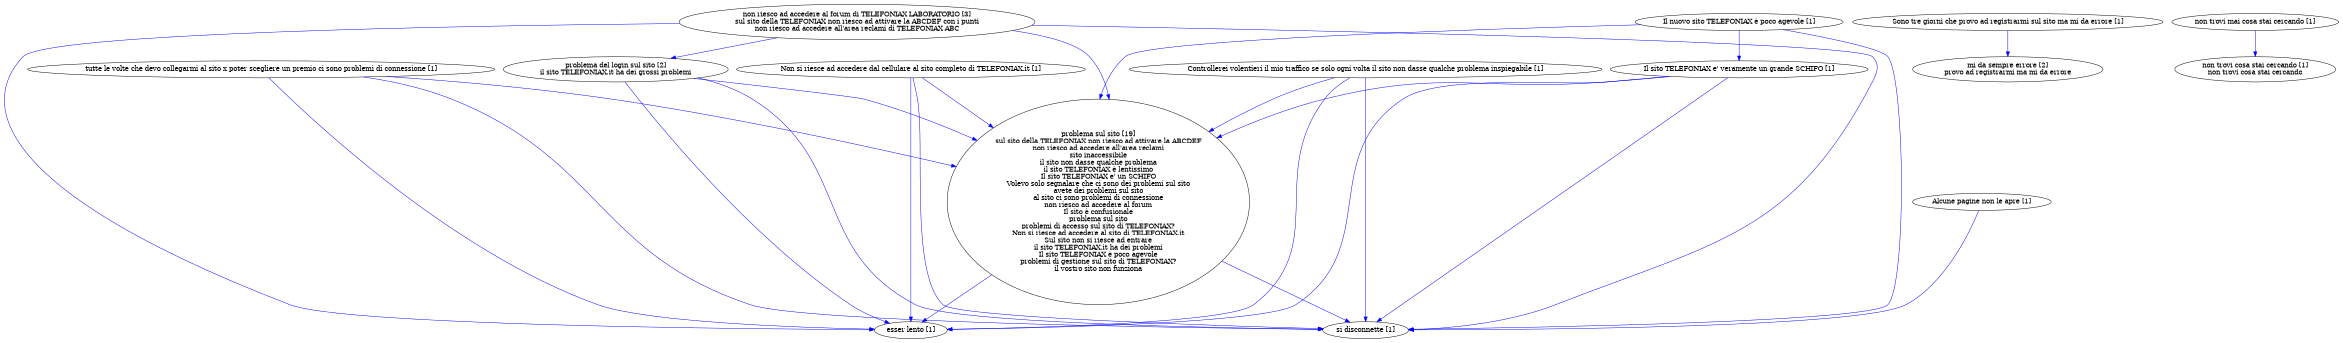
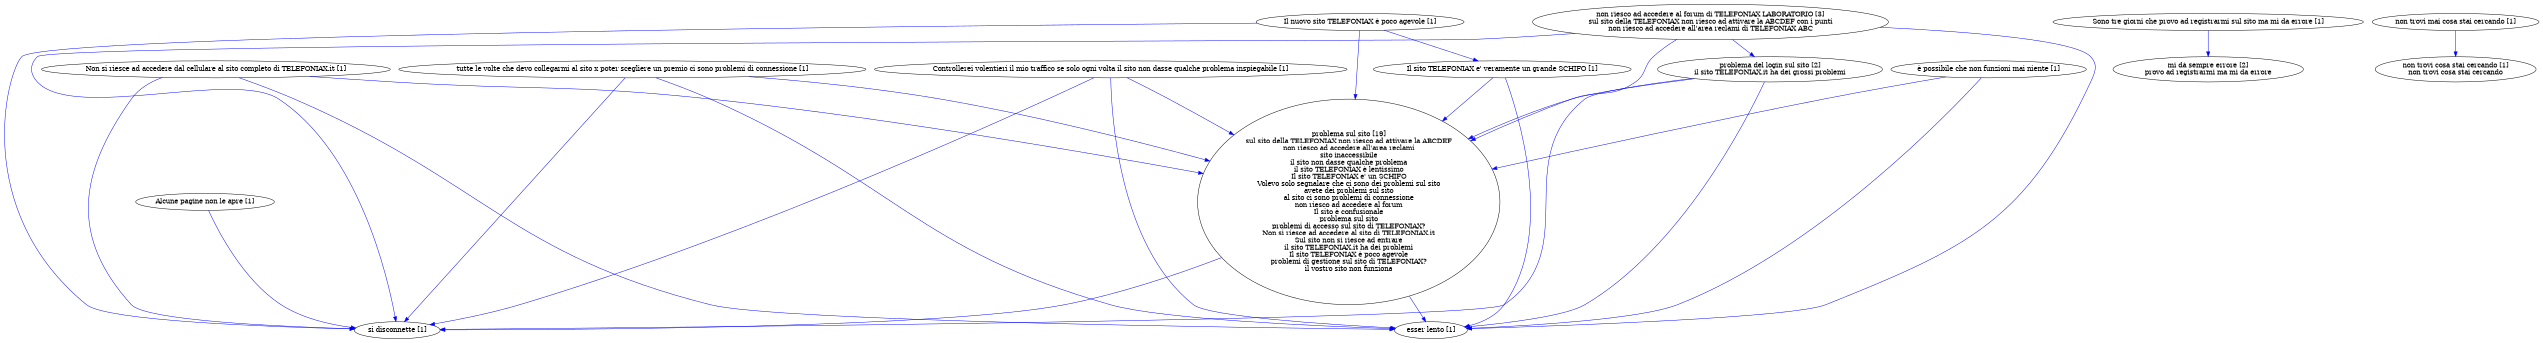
node "è possibile che non funzioni mai niente [1]": added
edge "Il sito TELEFONIAX e' veramente un grande SCHIFO [1]" -> "si disconnette [1]": removed
